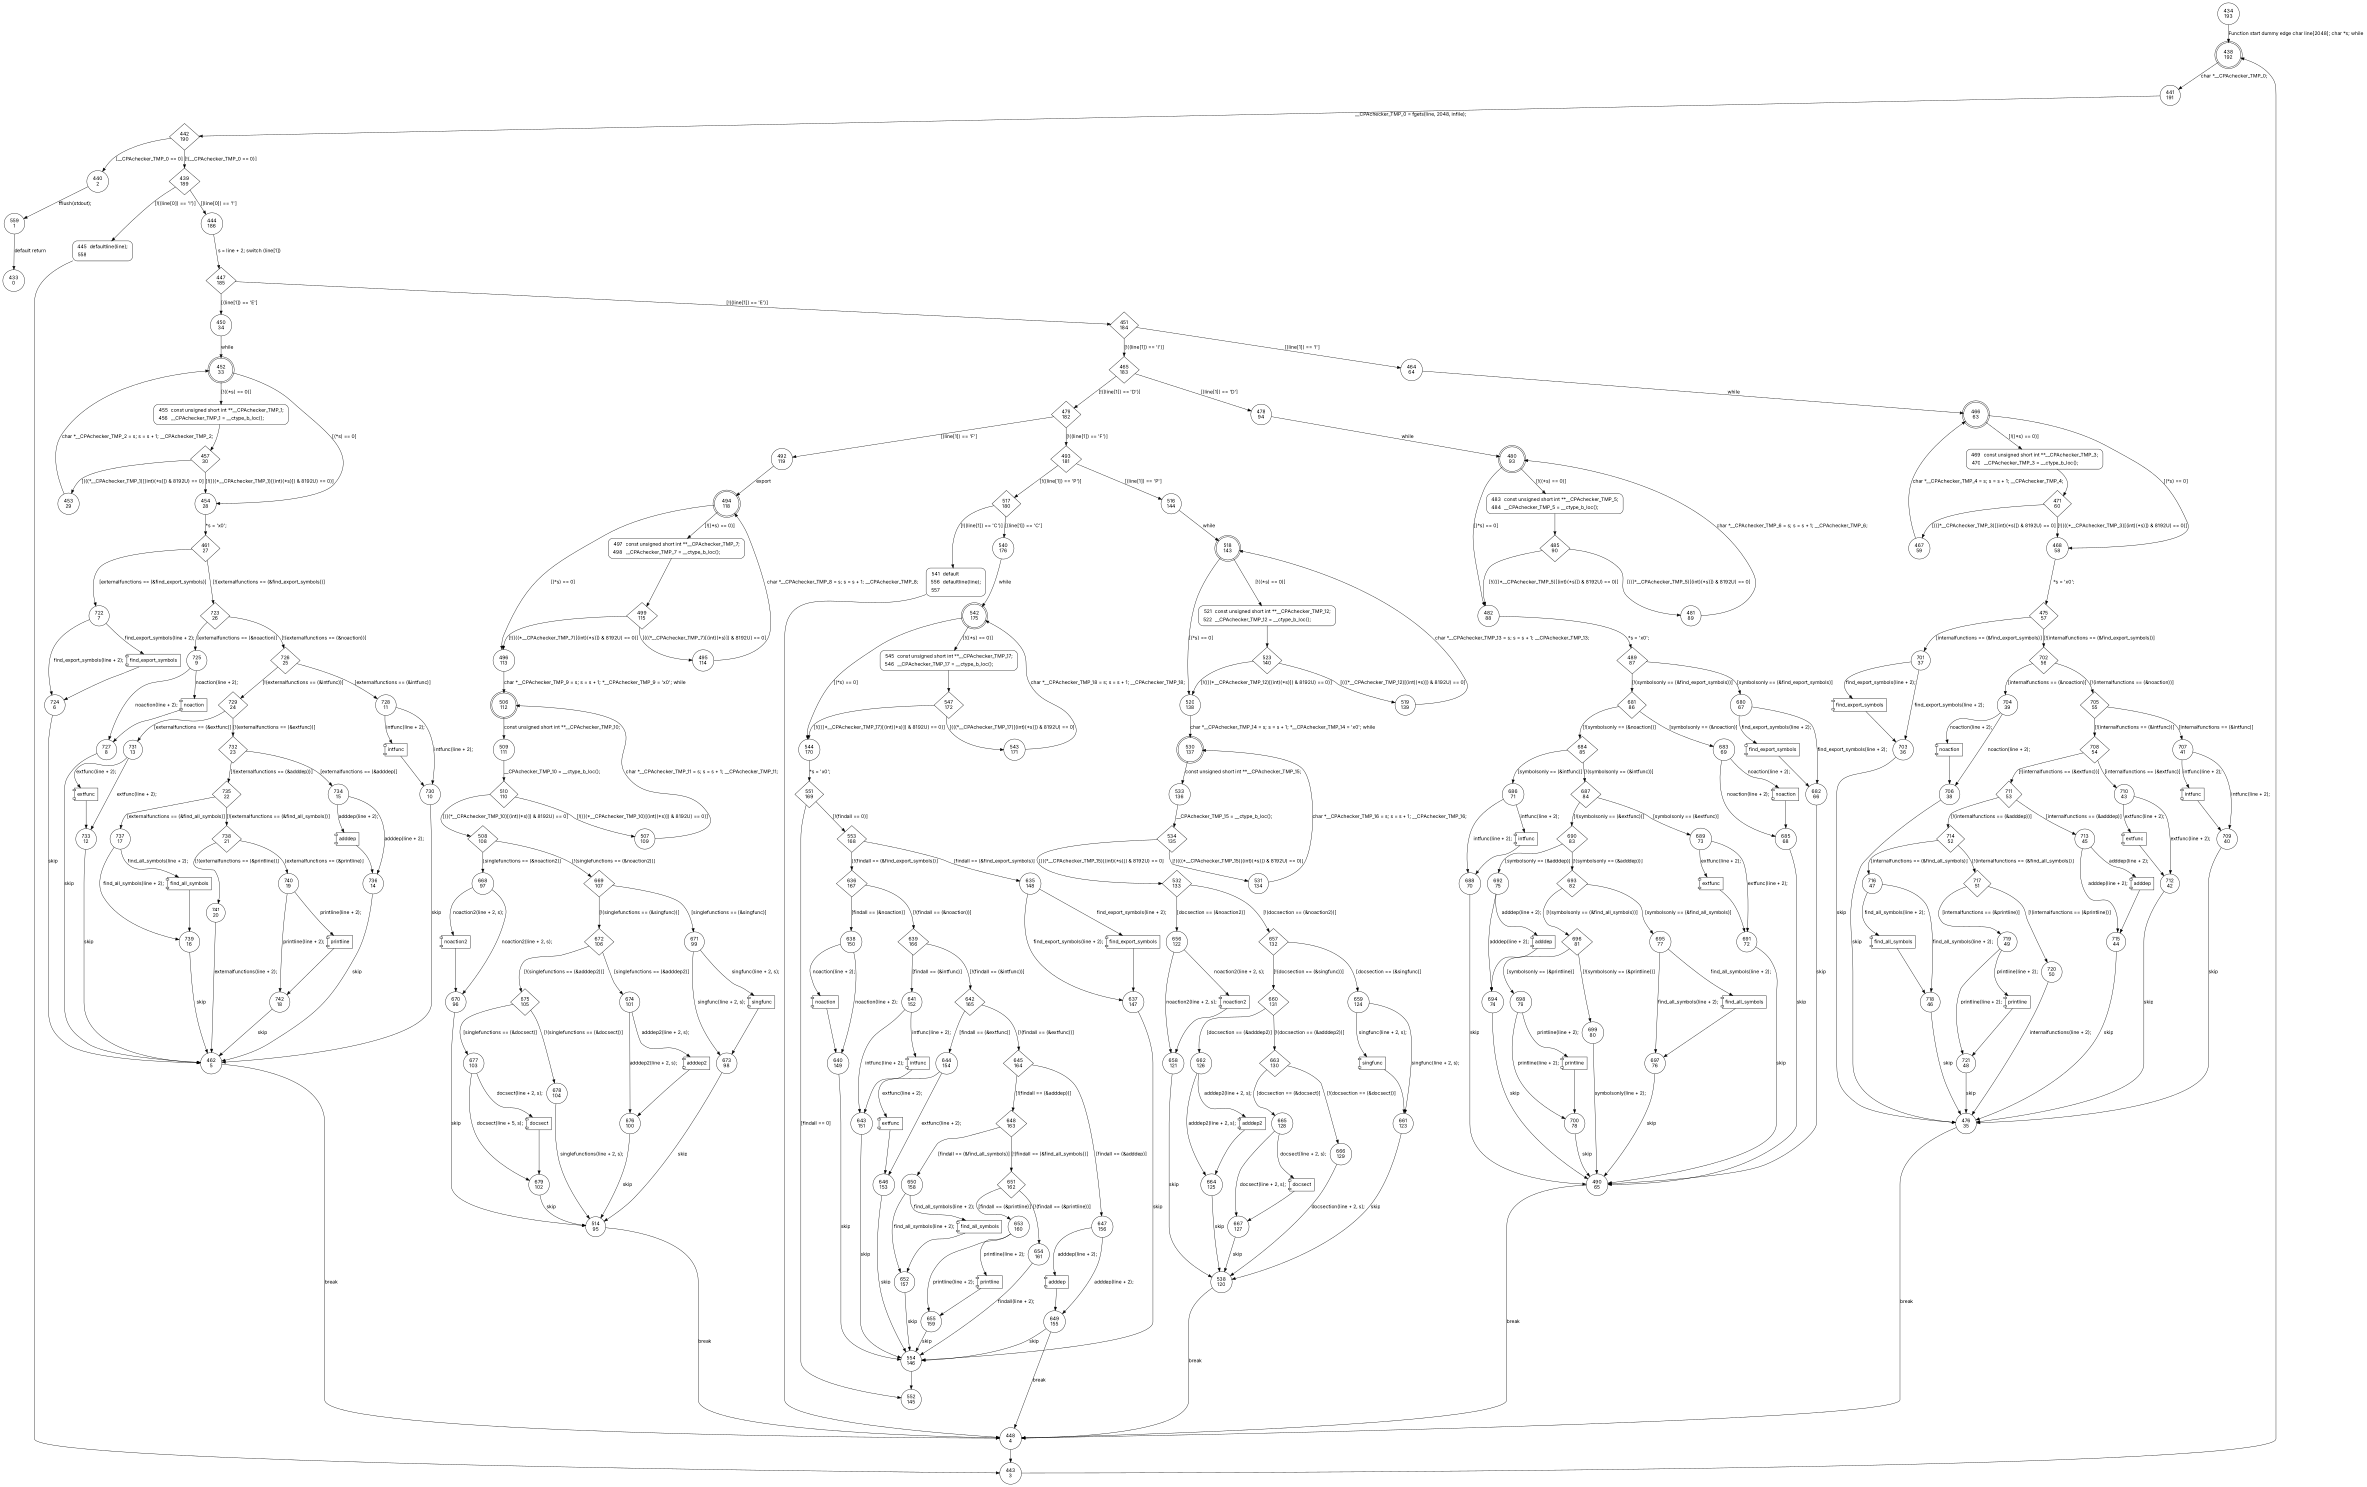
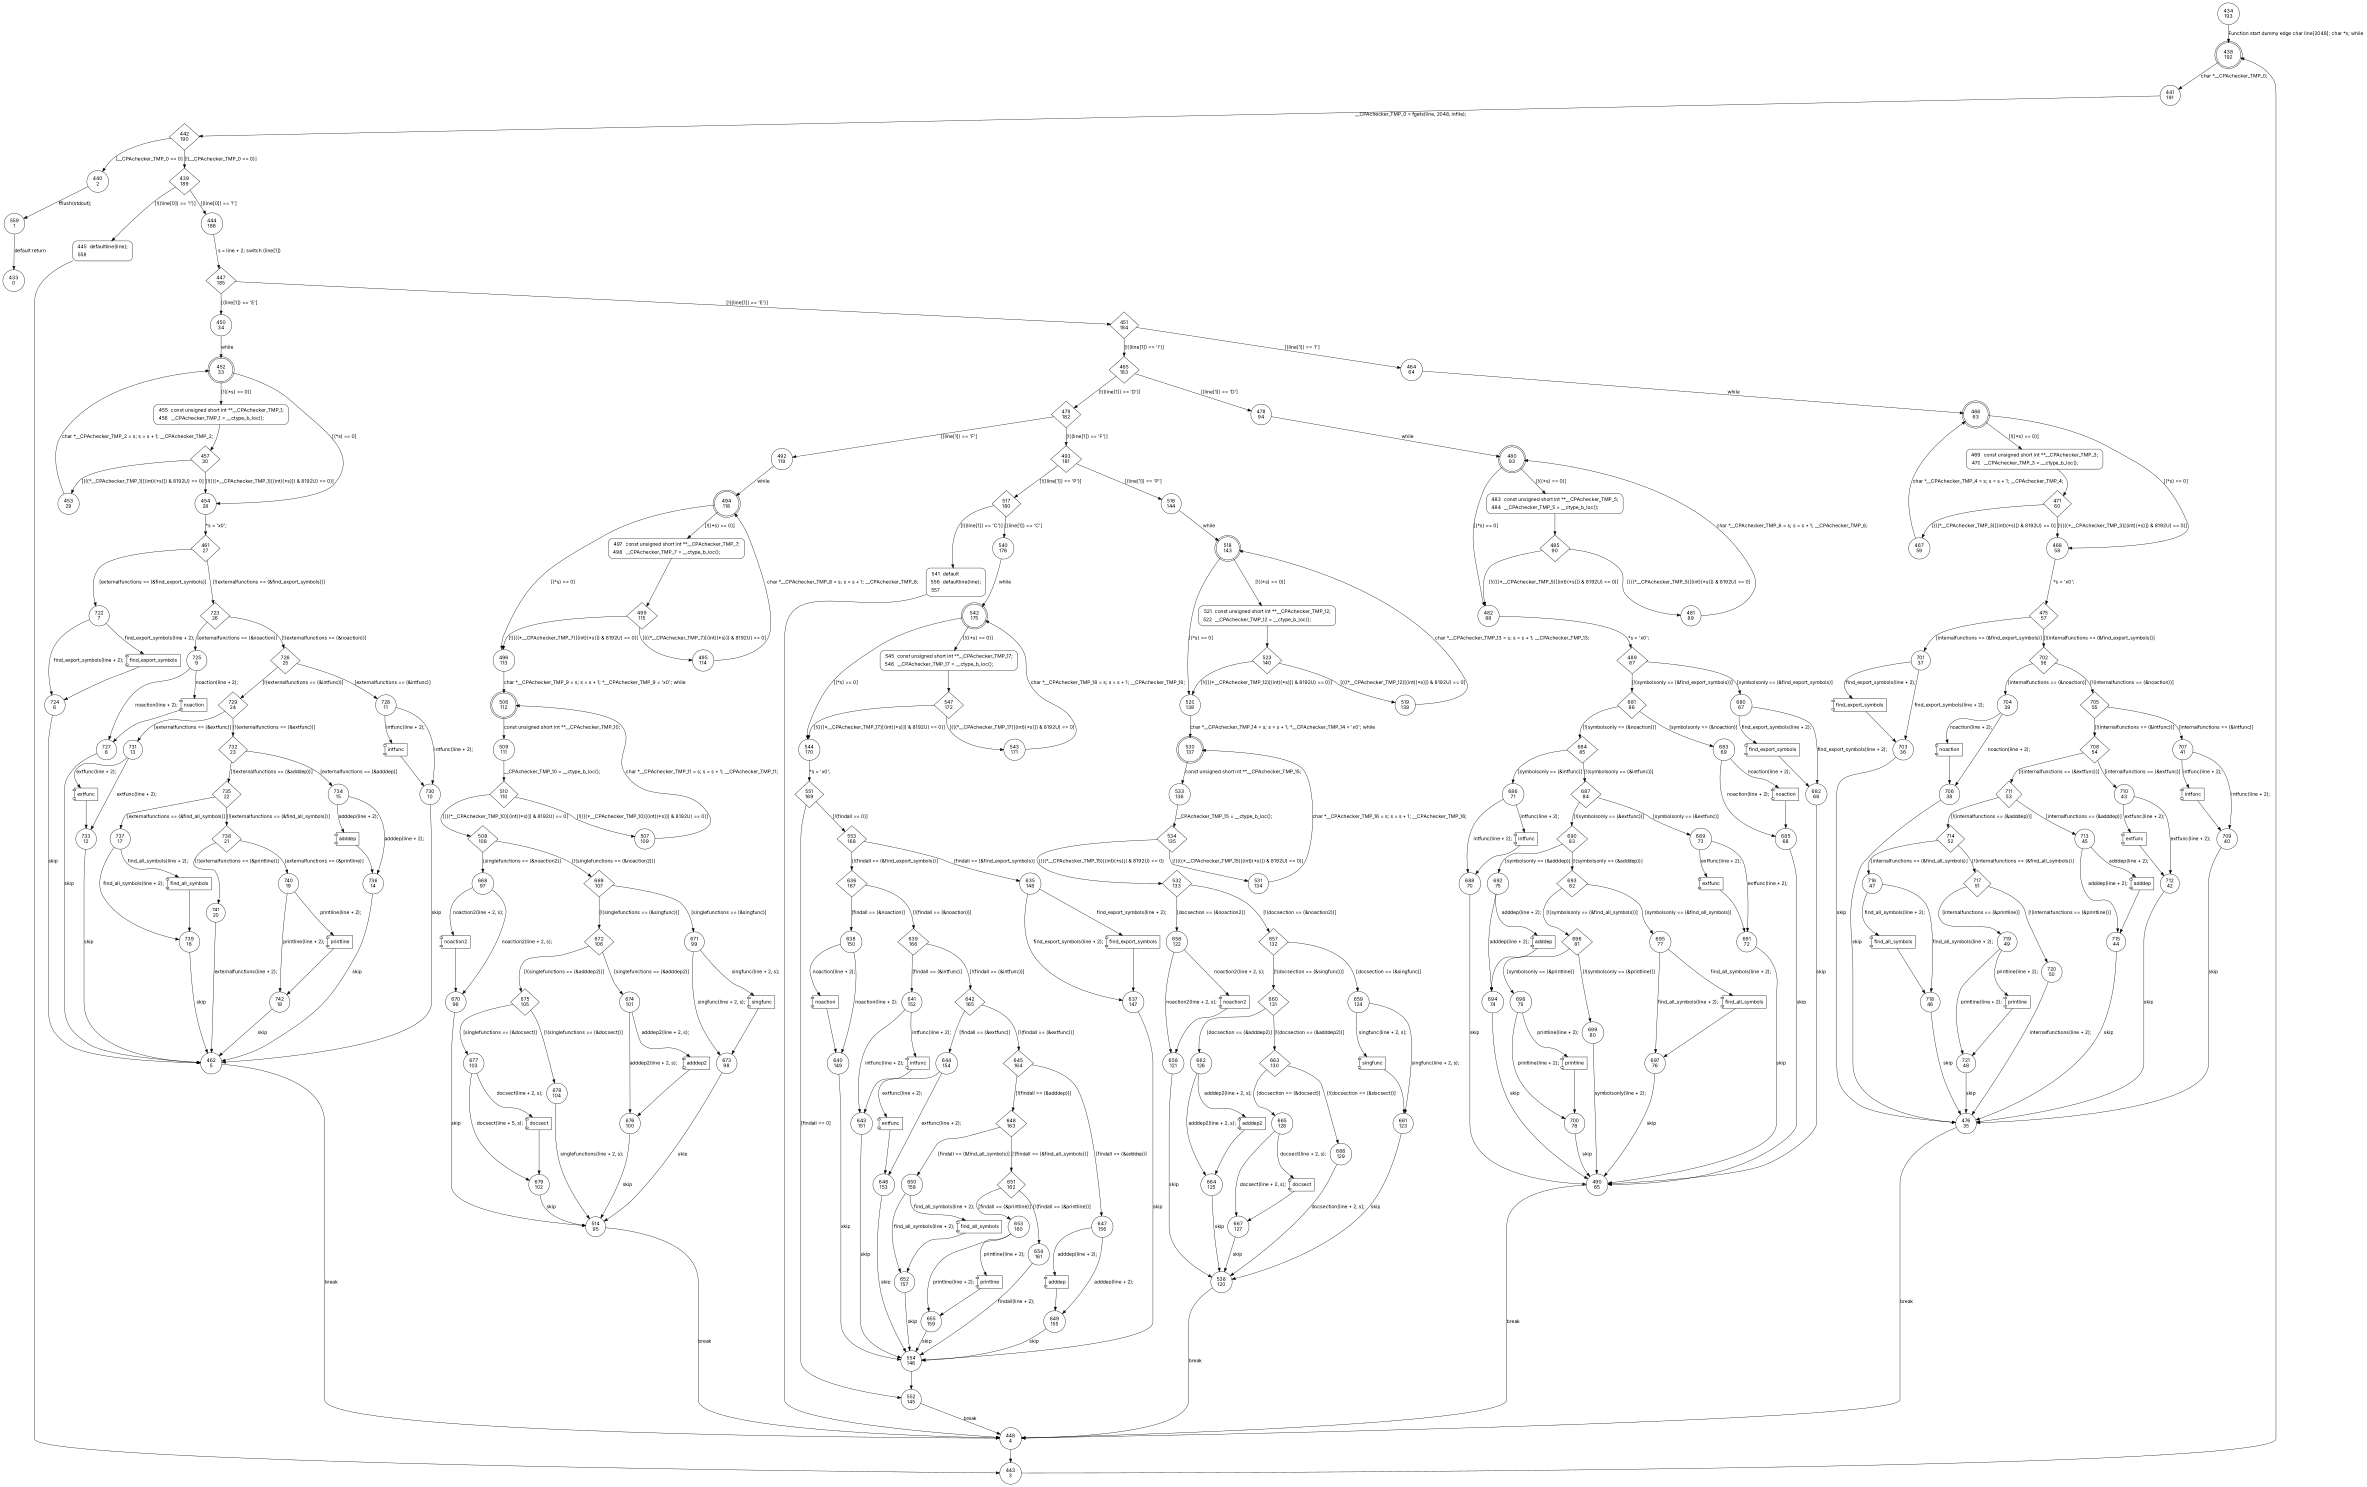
edge "492 119" -> "494 118": label "export" -> "while"
edge "649 155" -> "448 4": now "552 145" -> "448 4"
